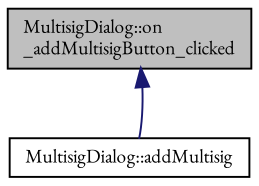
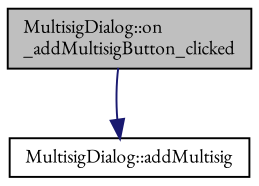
edge "MultisigDialog::addMultisig" -> "MultisigDialog::on _addMultisigButton_clicked": reversed
